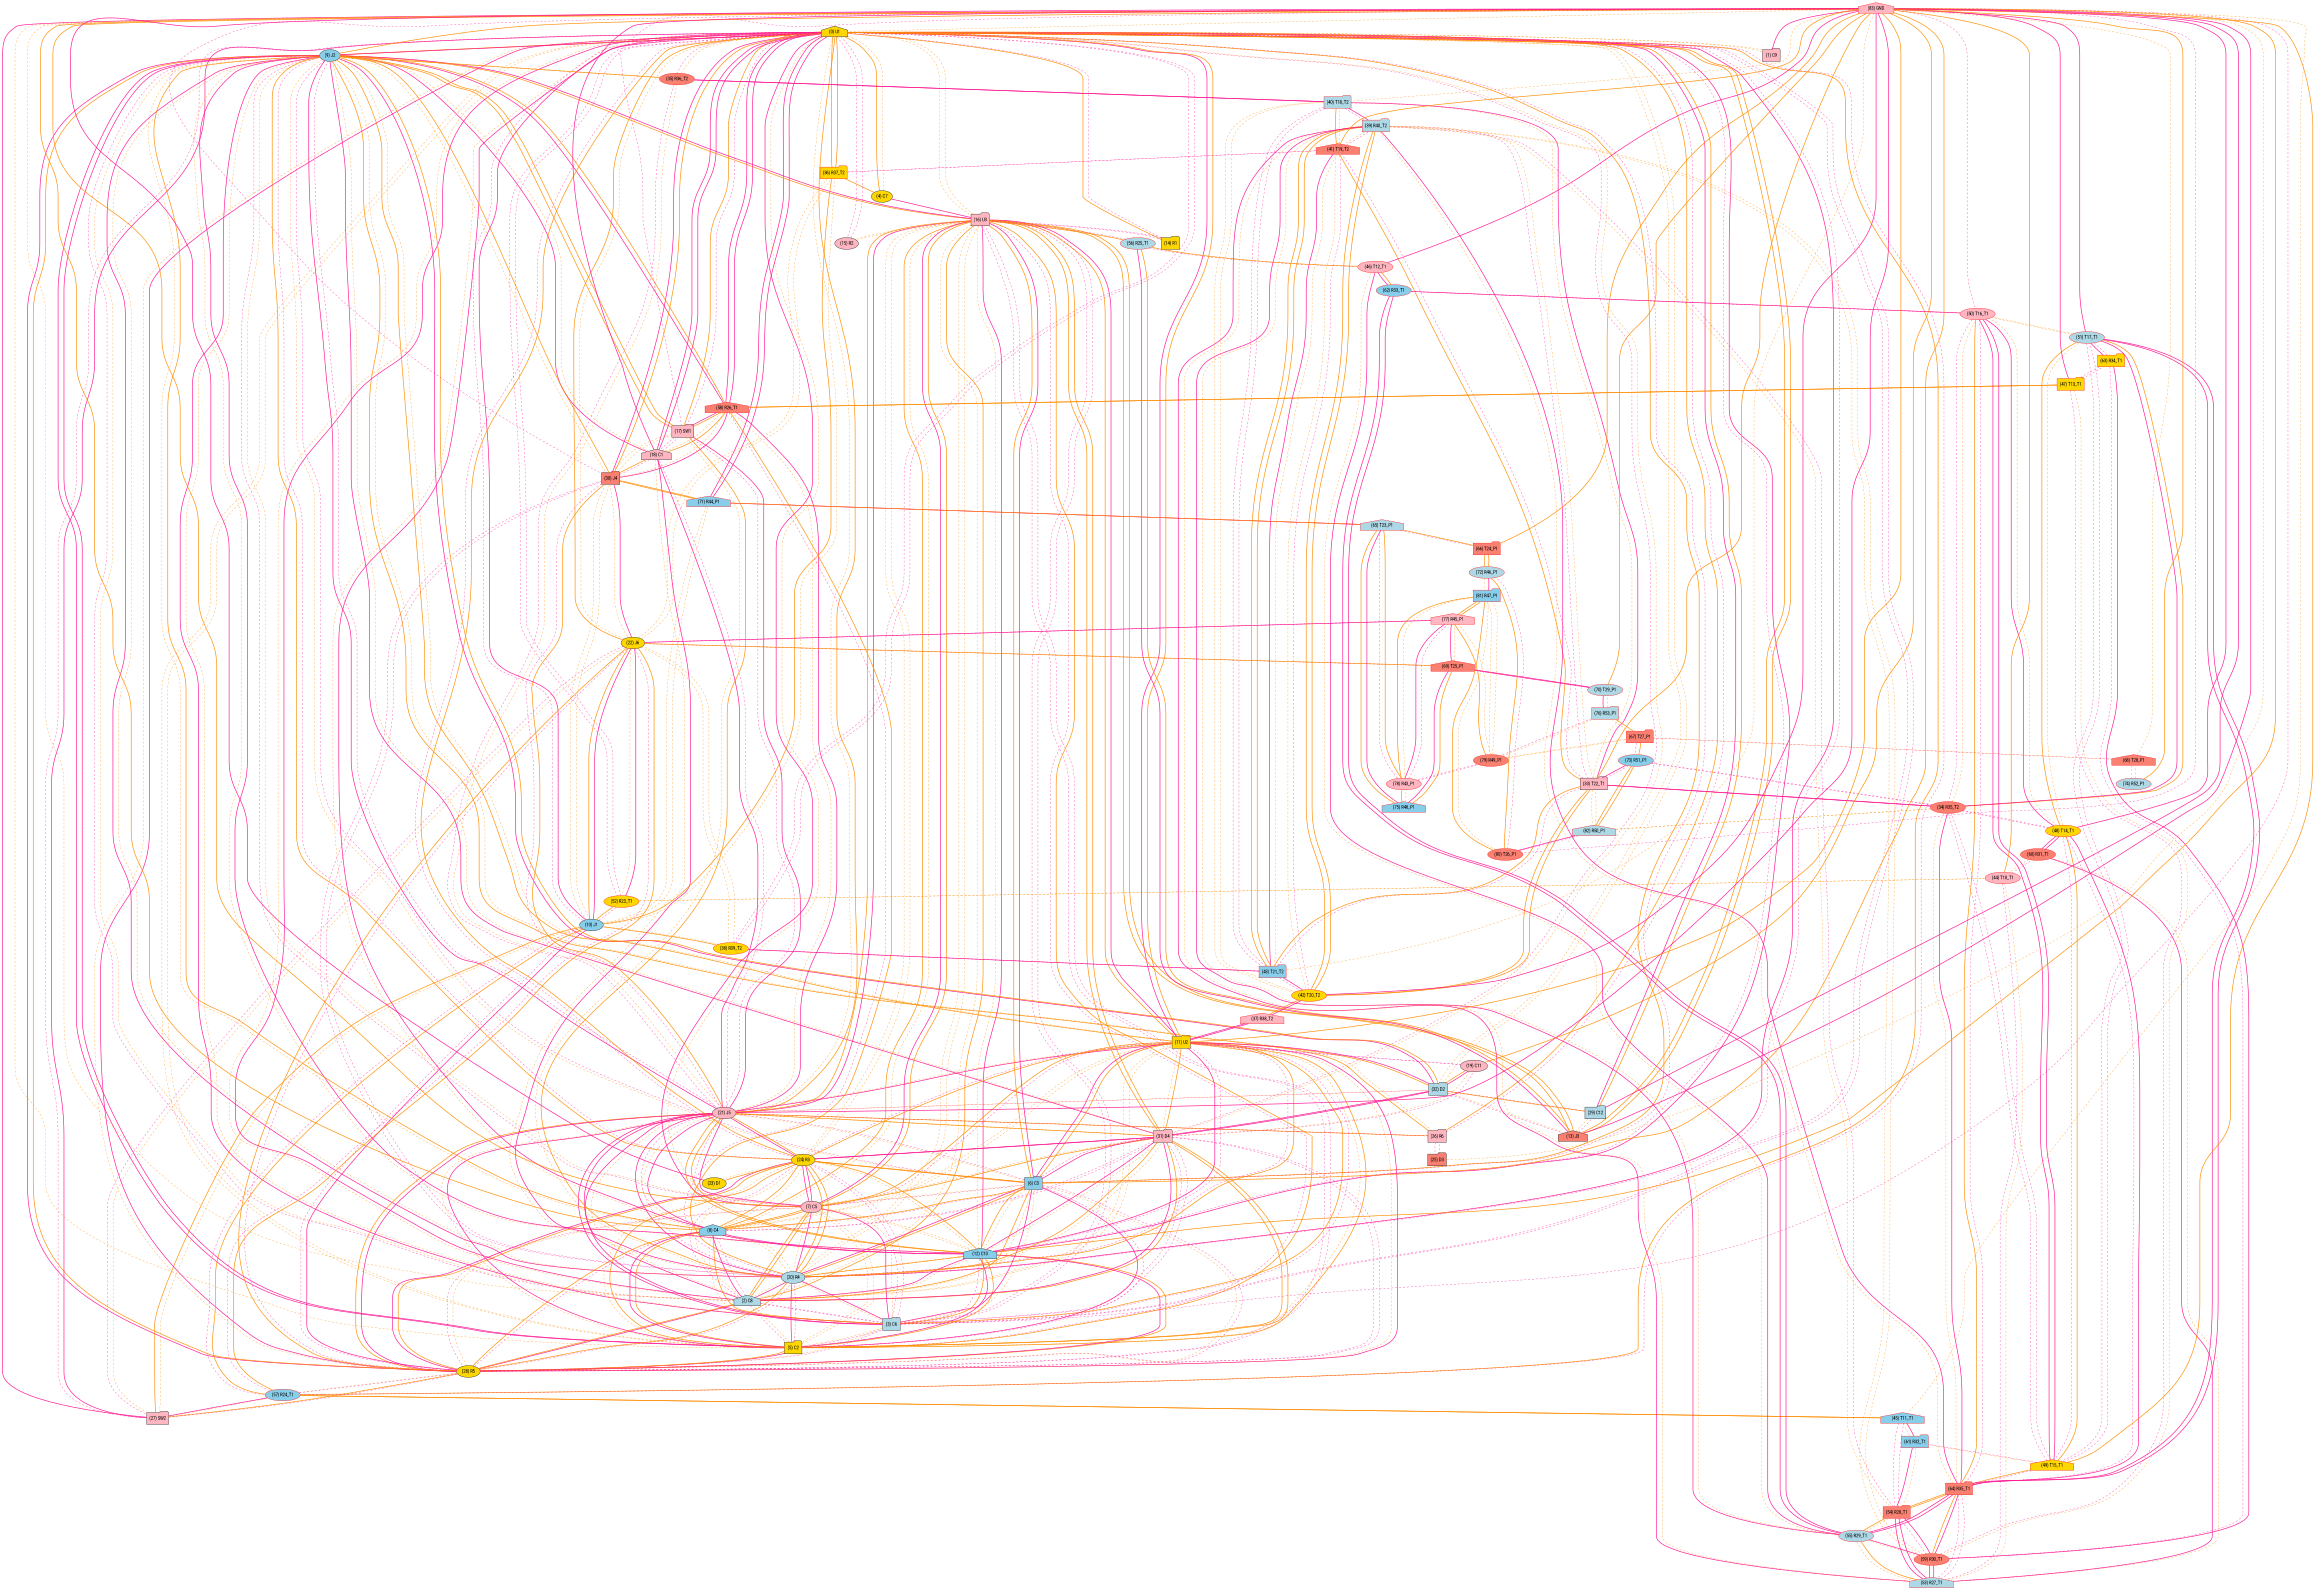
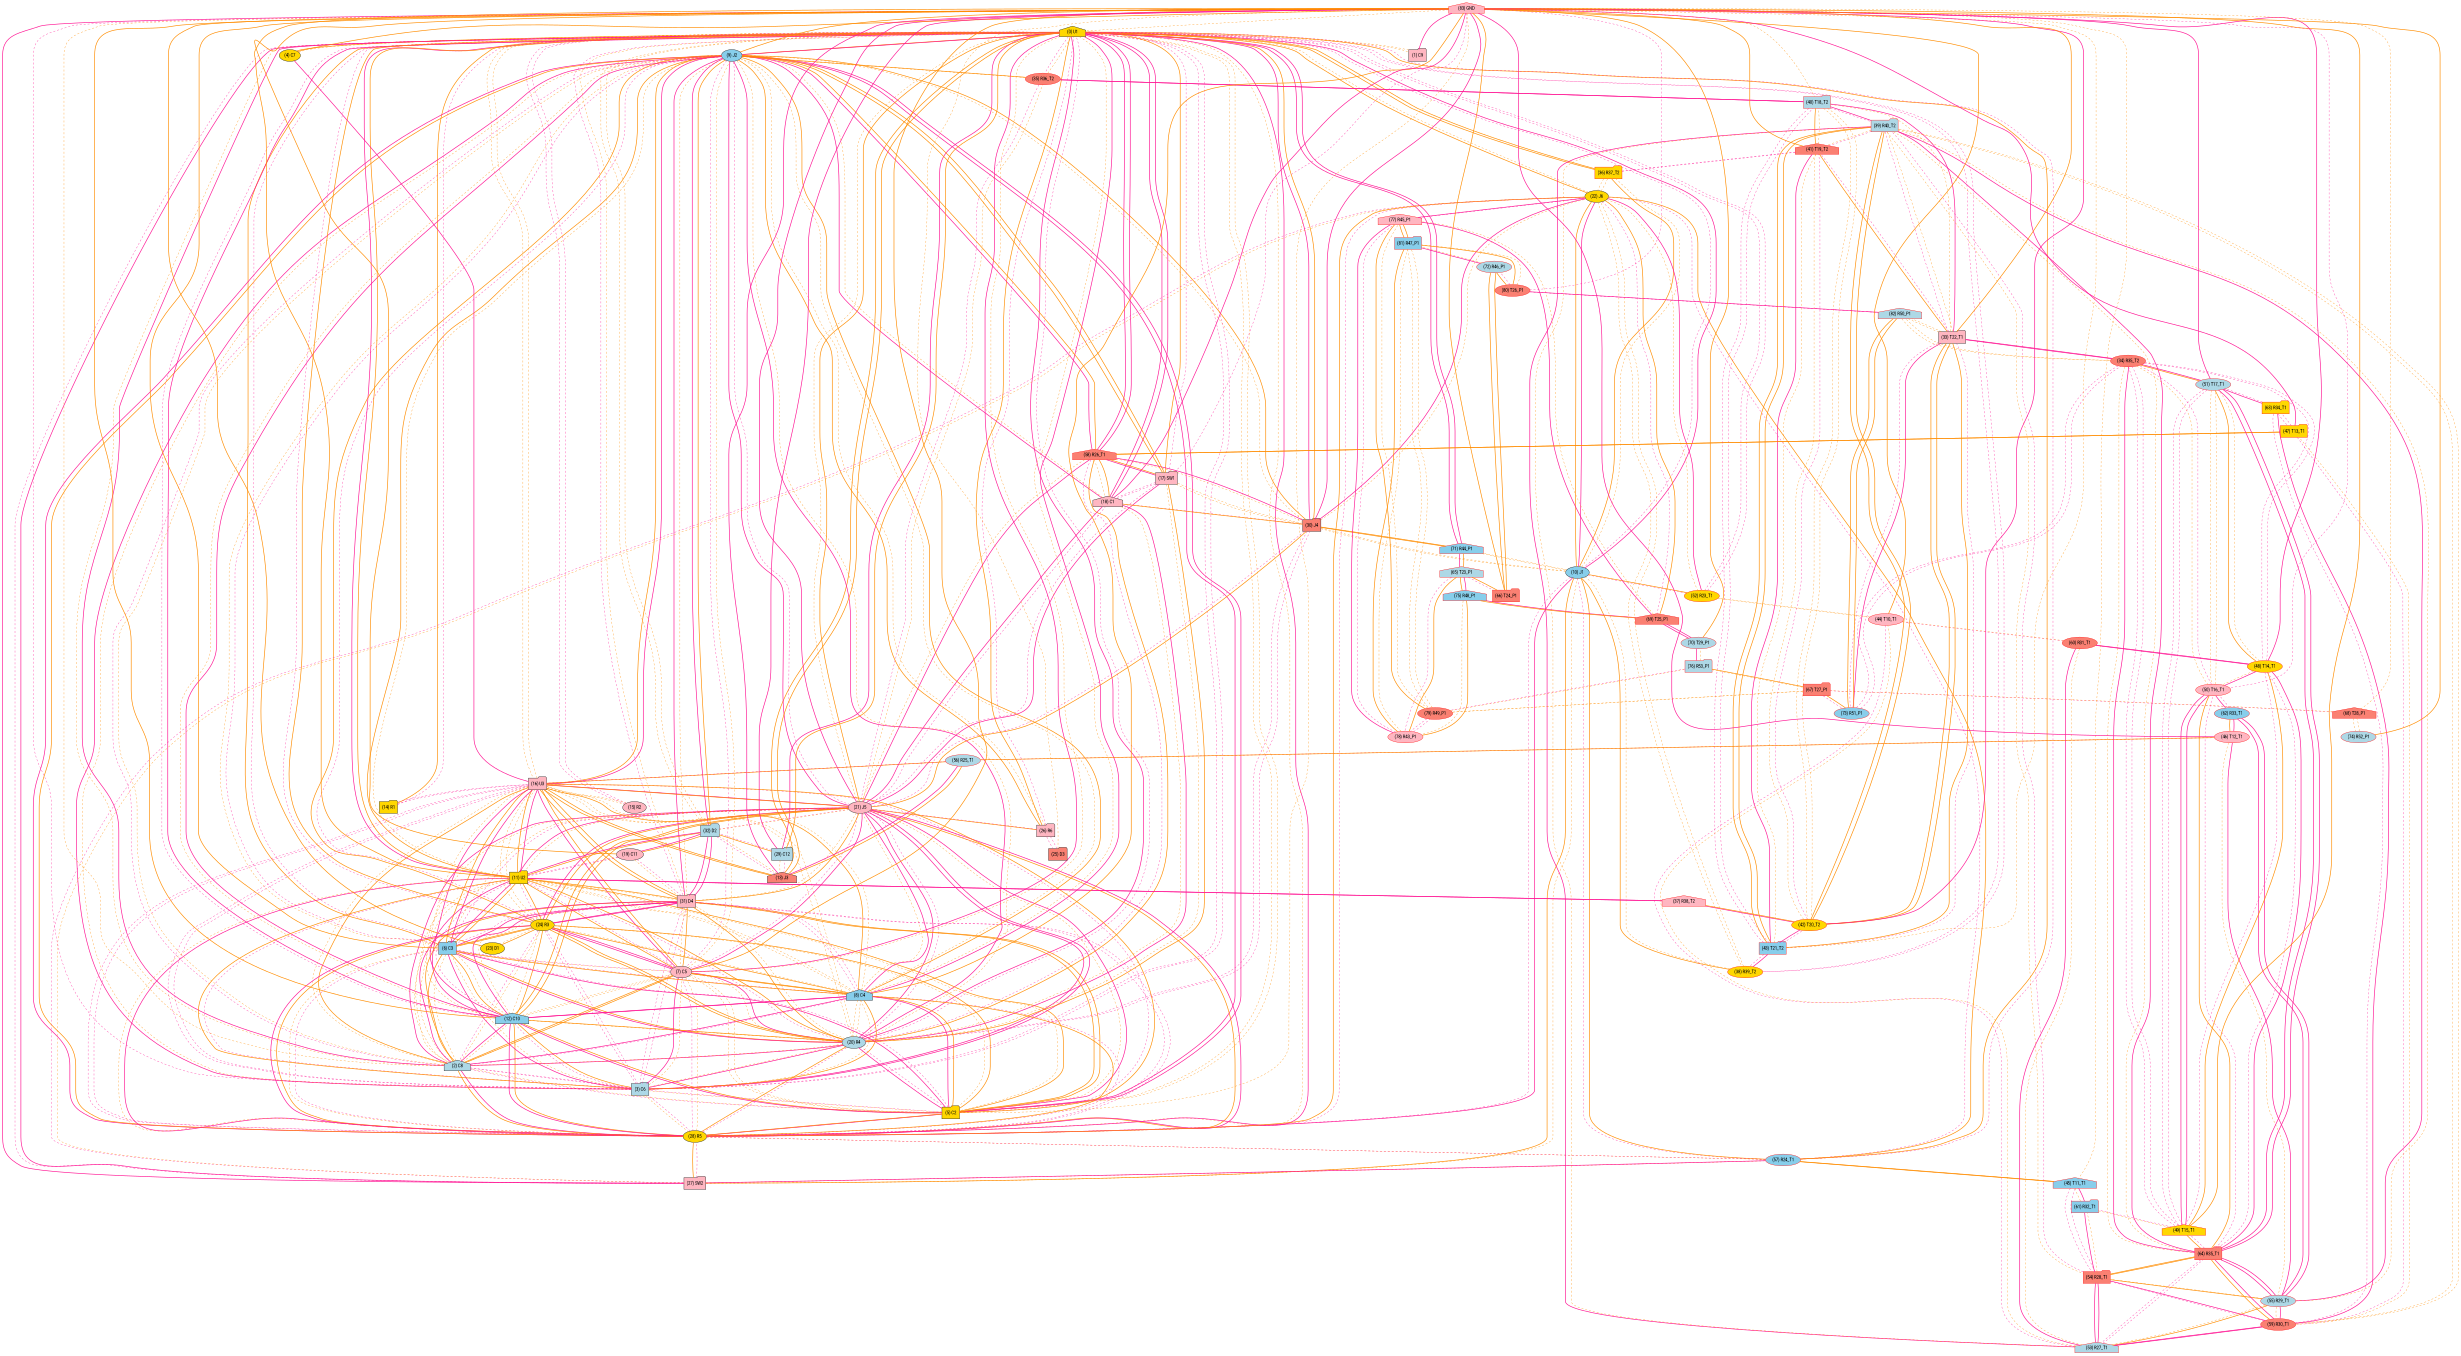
edge "(83) GND" -- "(30) J4": style dashed -> bold
edge "(83) GND" -- "(23) D1": color deeppink -> darkorange
edge "(36) R37_T2" -- "(4) C7": now "(83) GND" -- "(4) C7"
